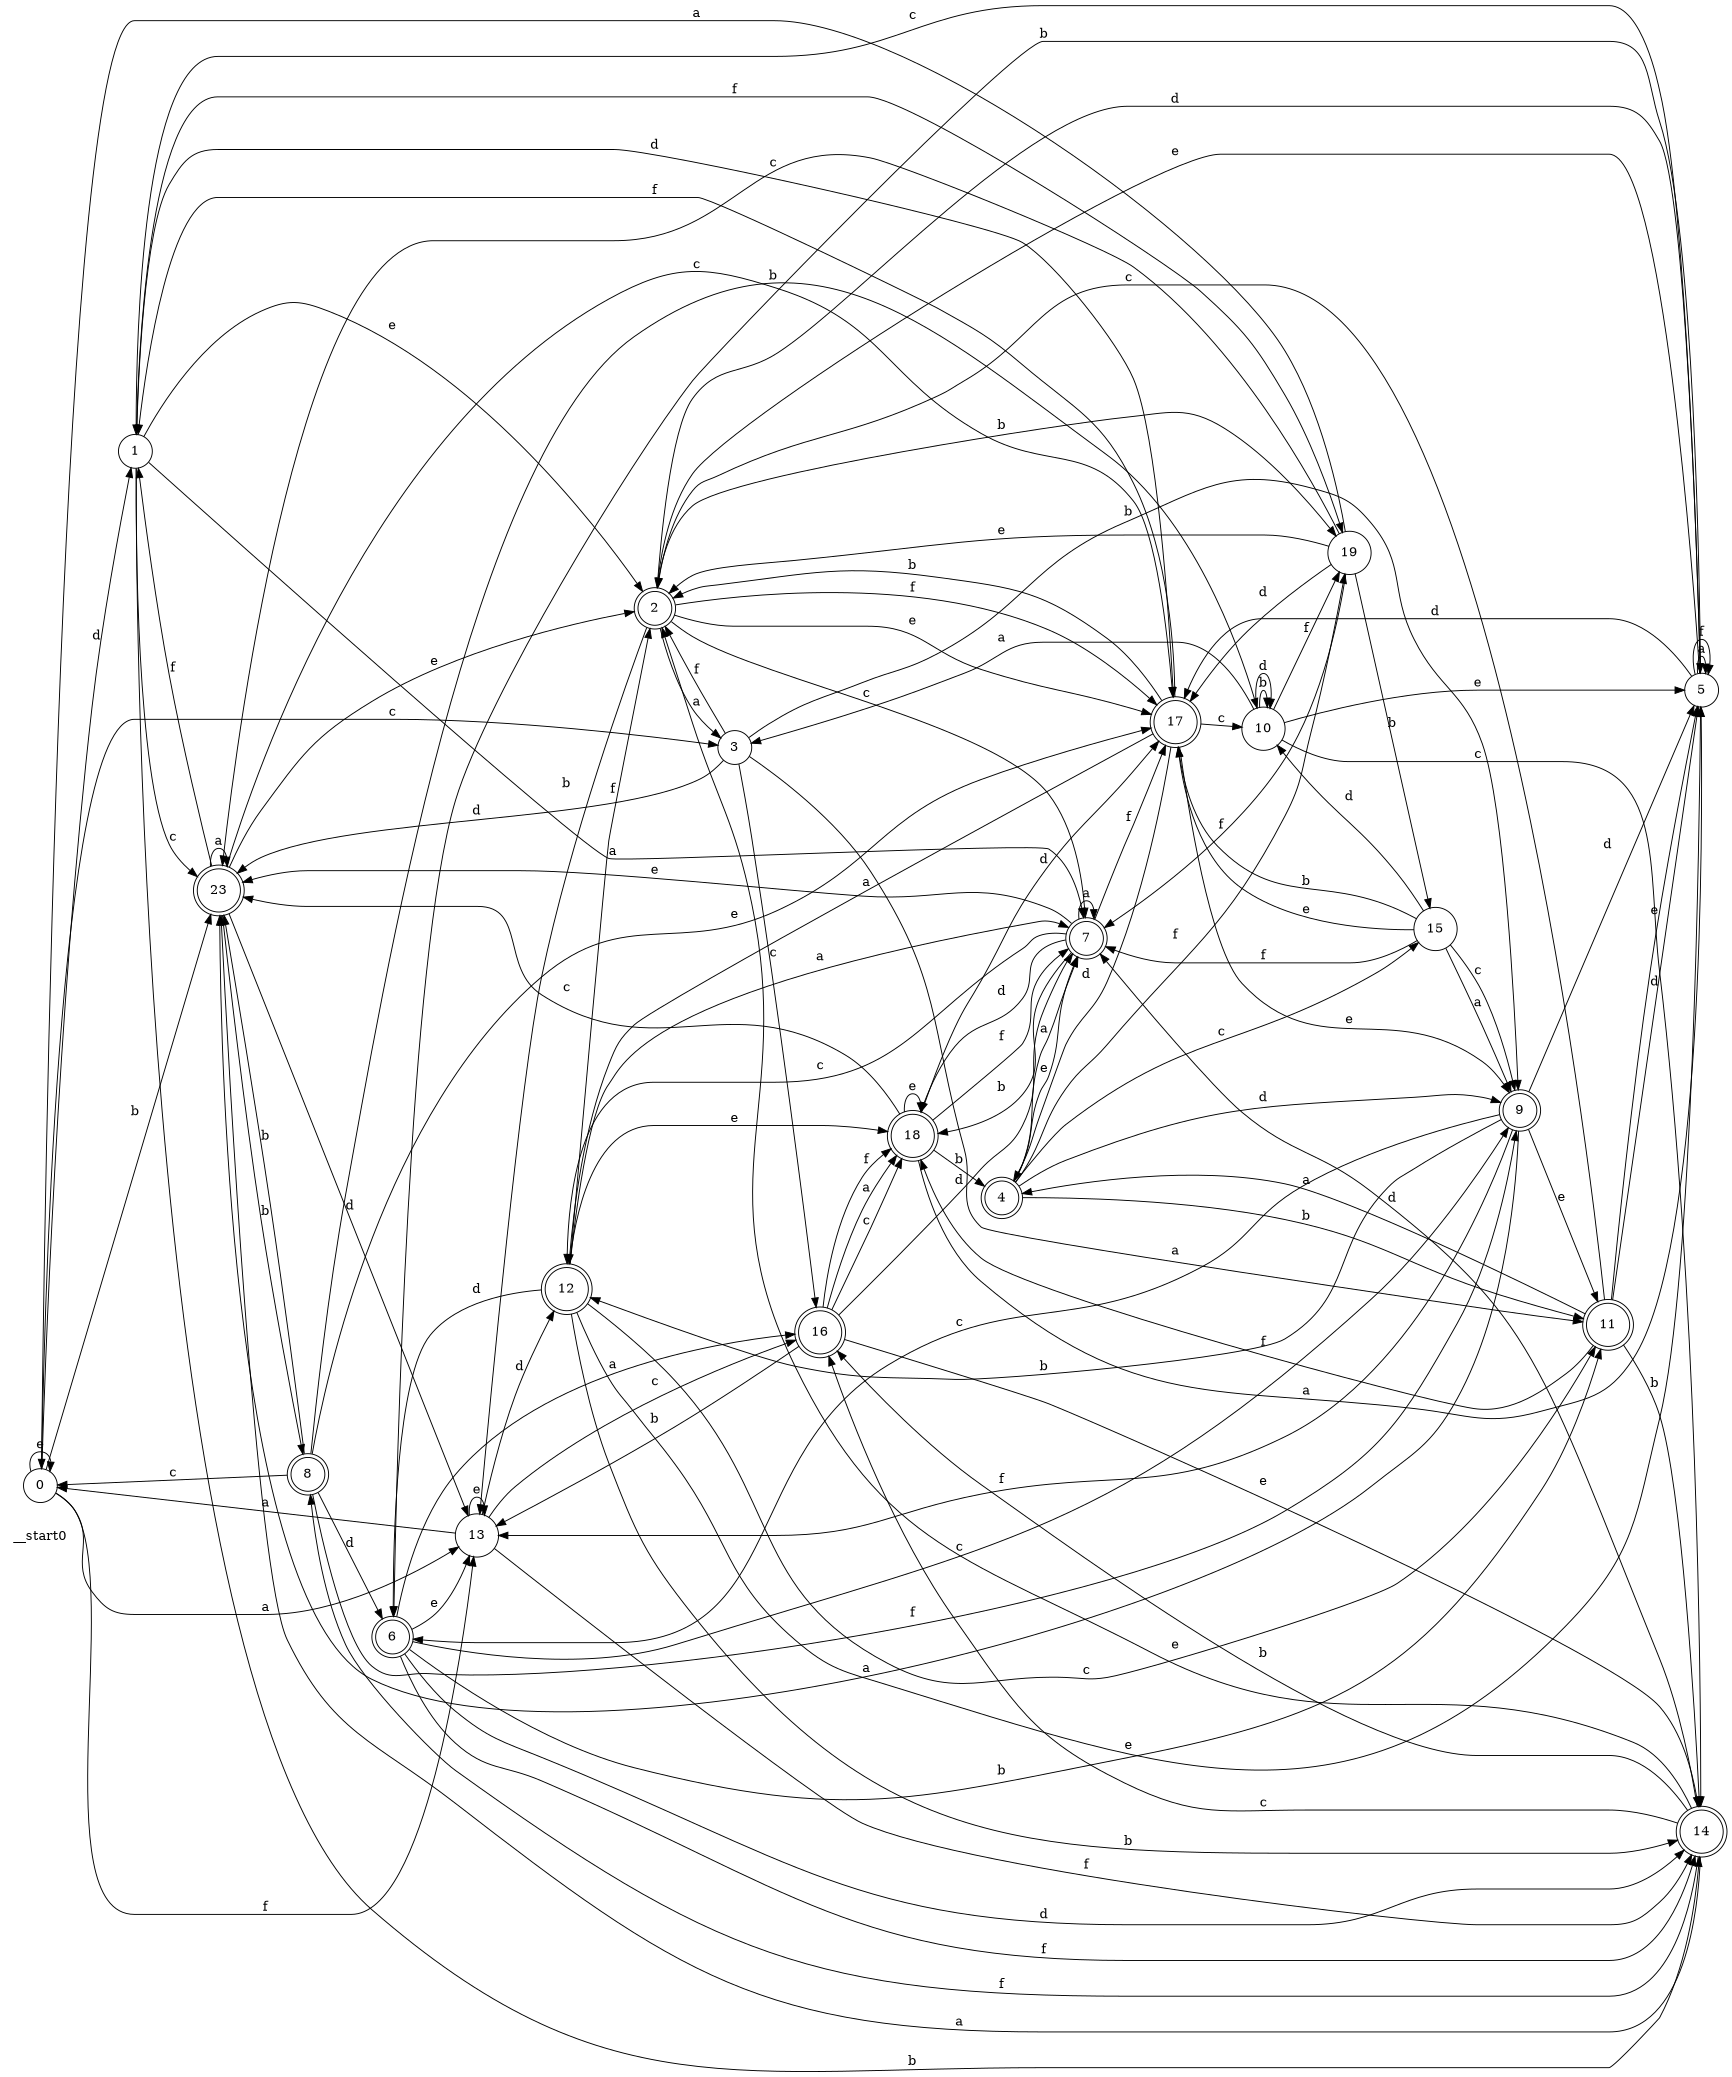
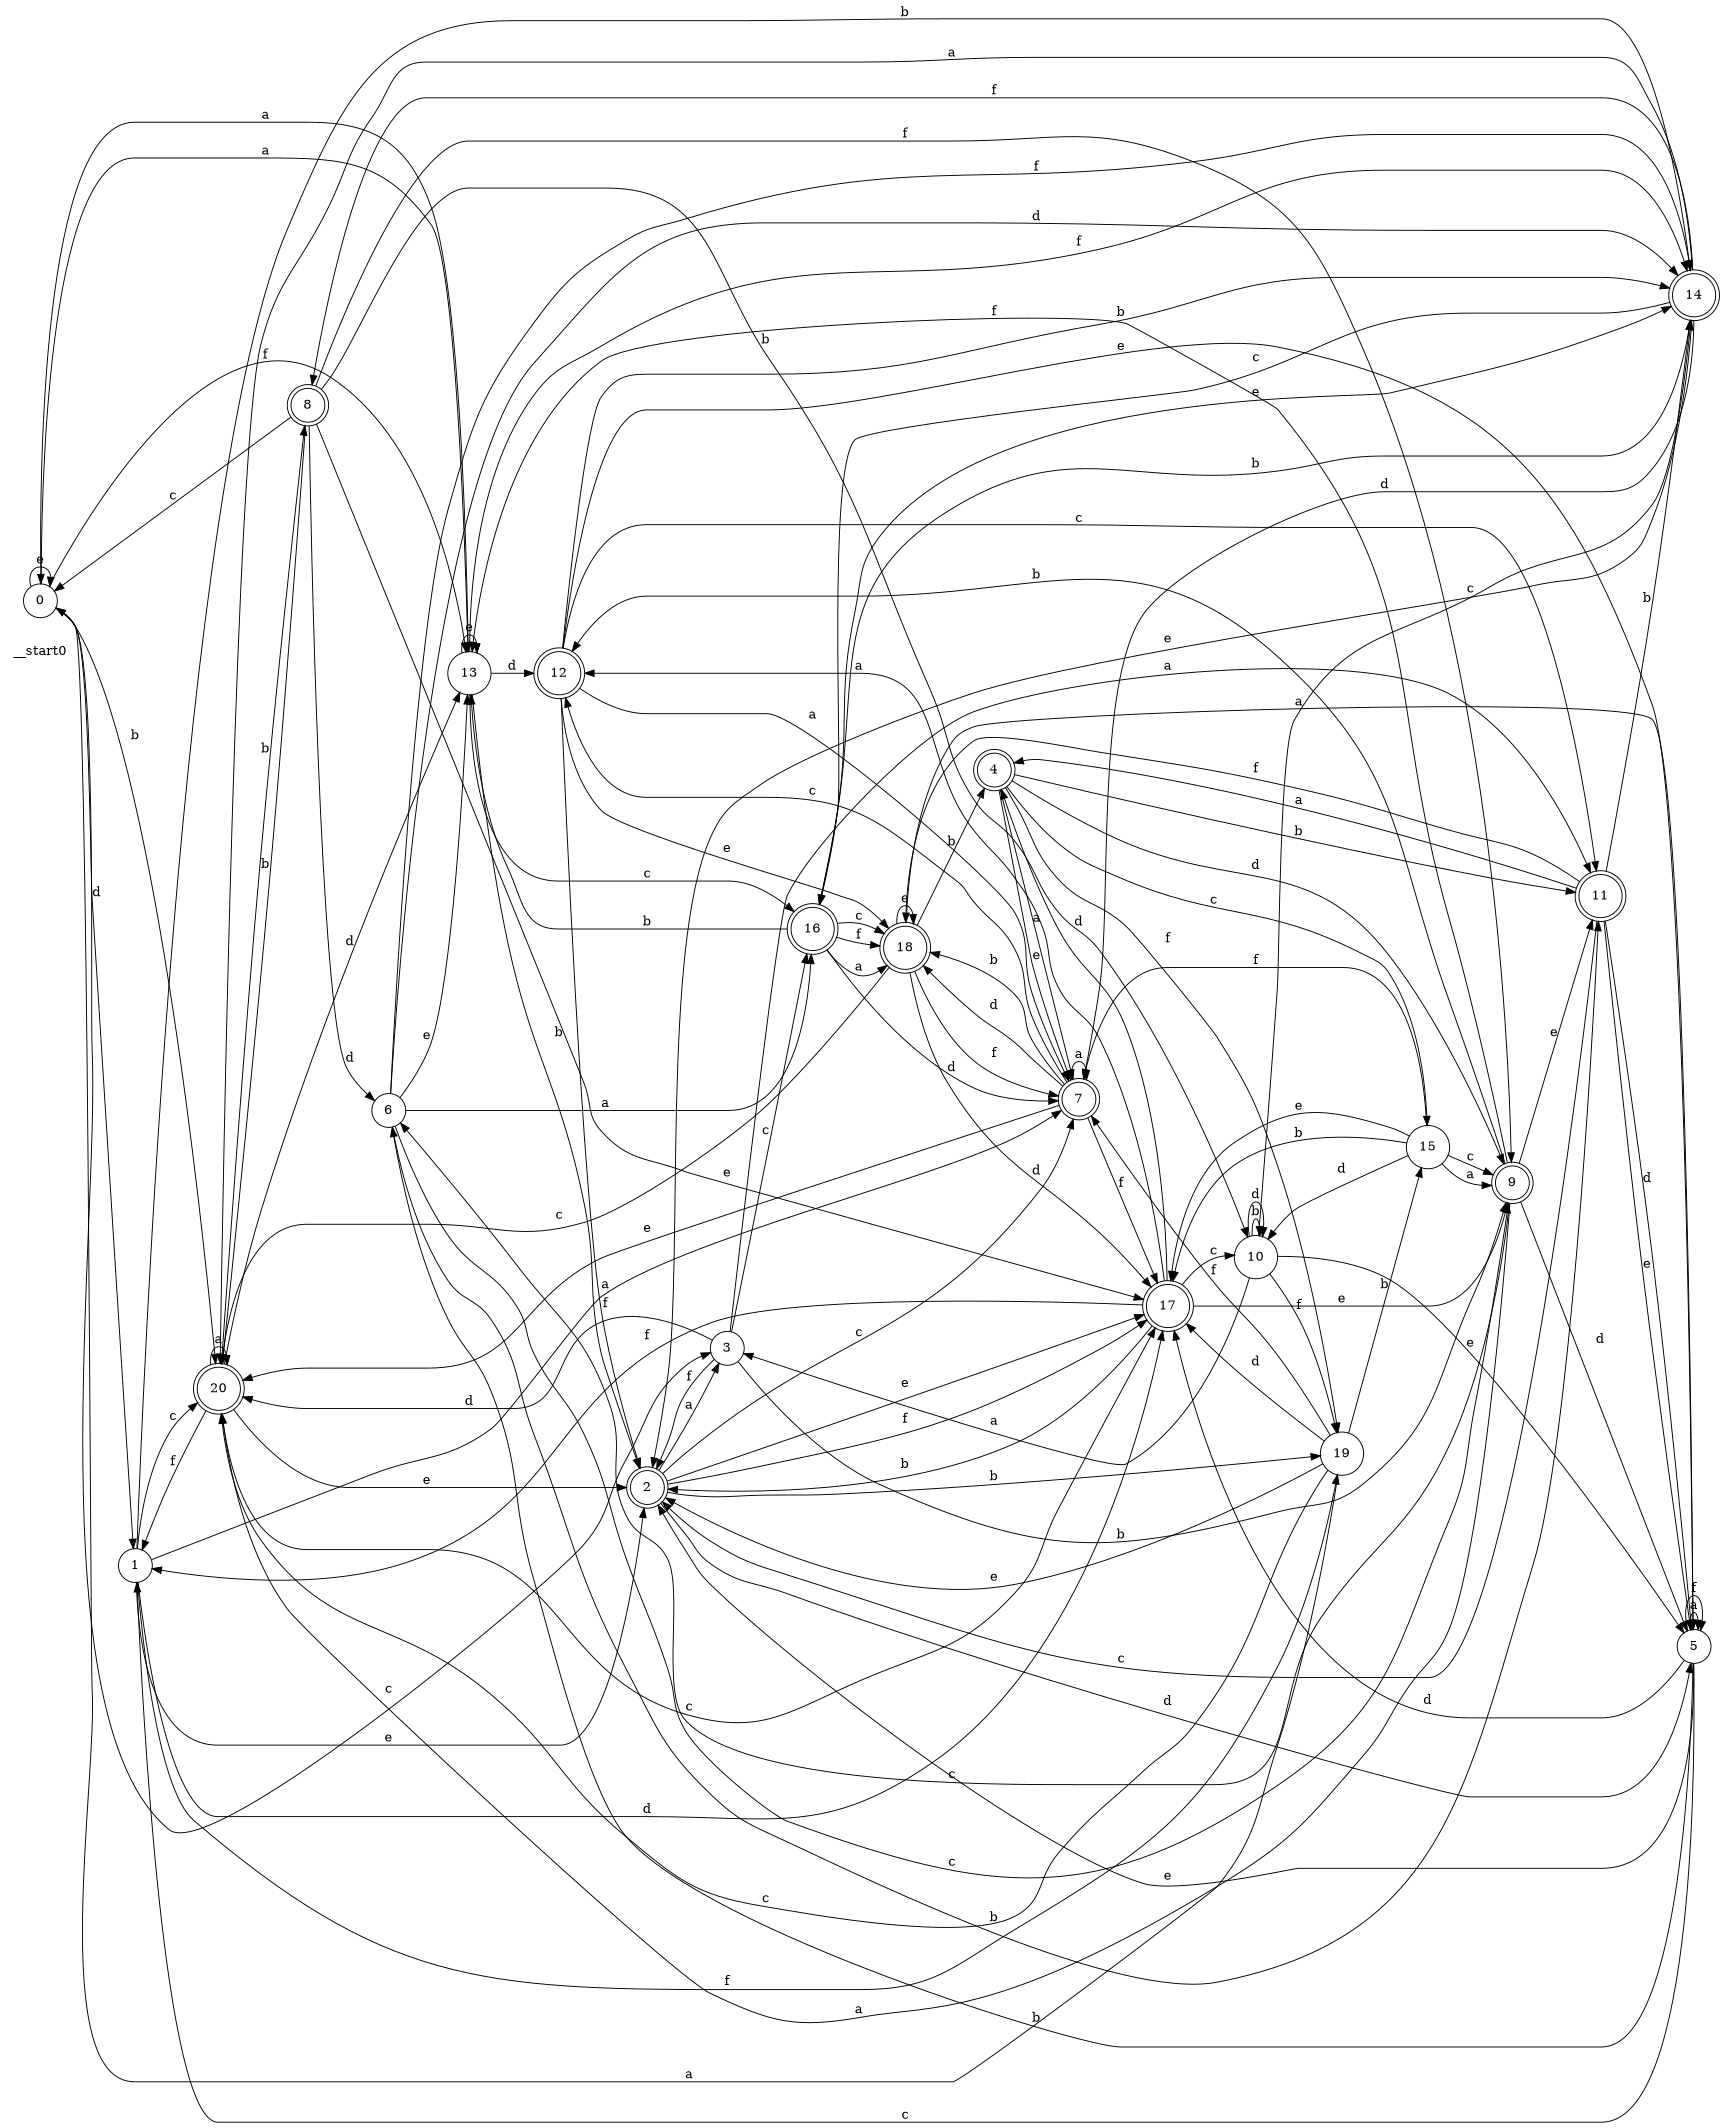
node "23": label "23" -> "20"
edge "2" -> "13": reversed
edge "12" -> "6": removed, label "d"
node "6": shape doublecircle -> circle
